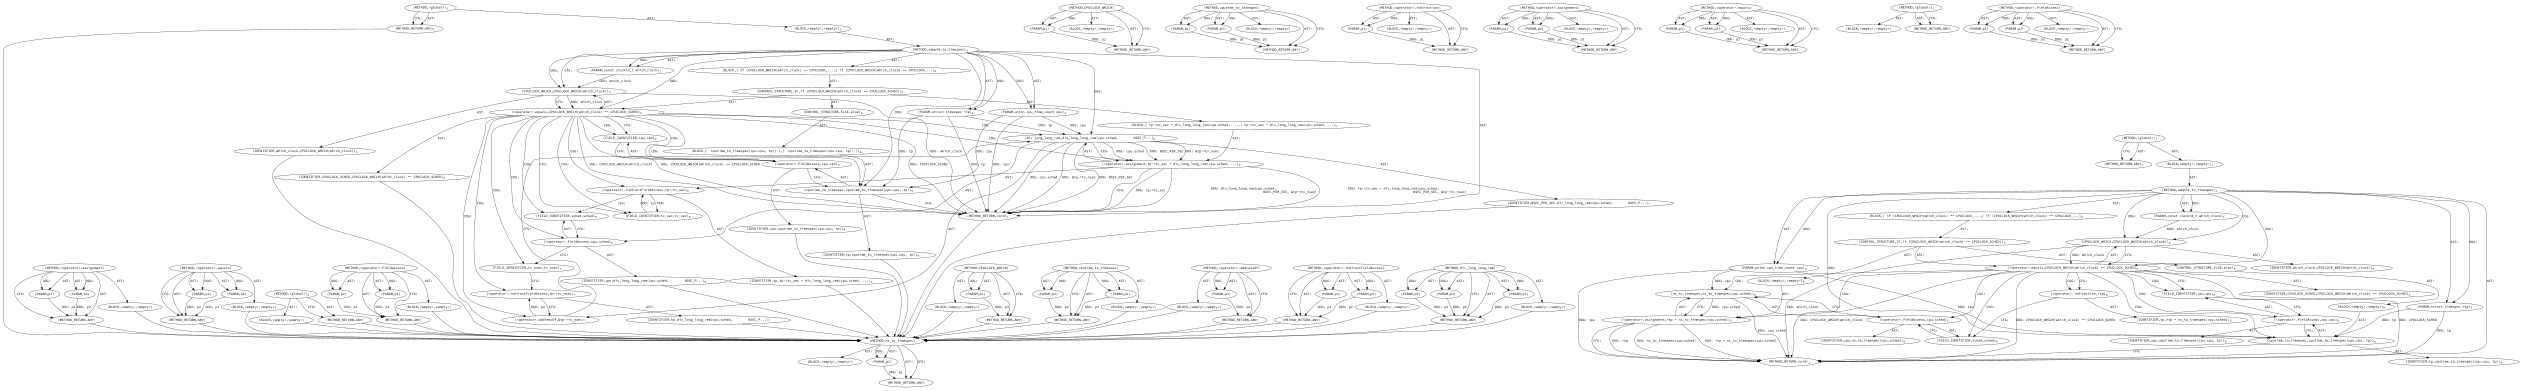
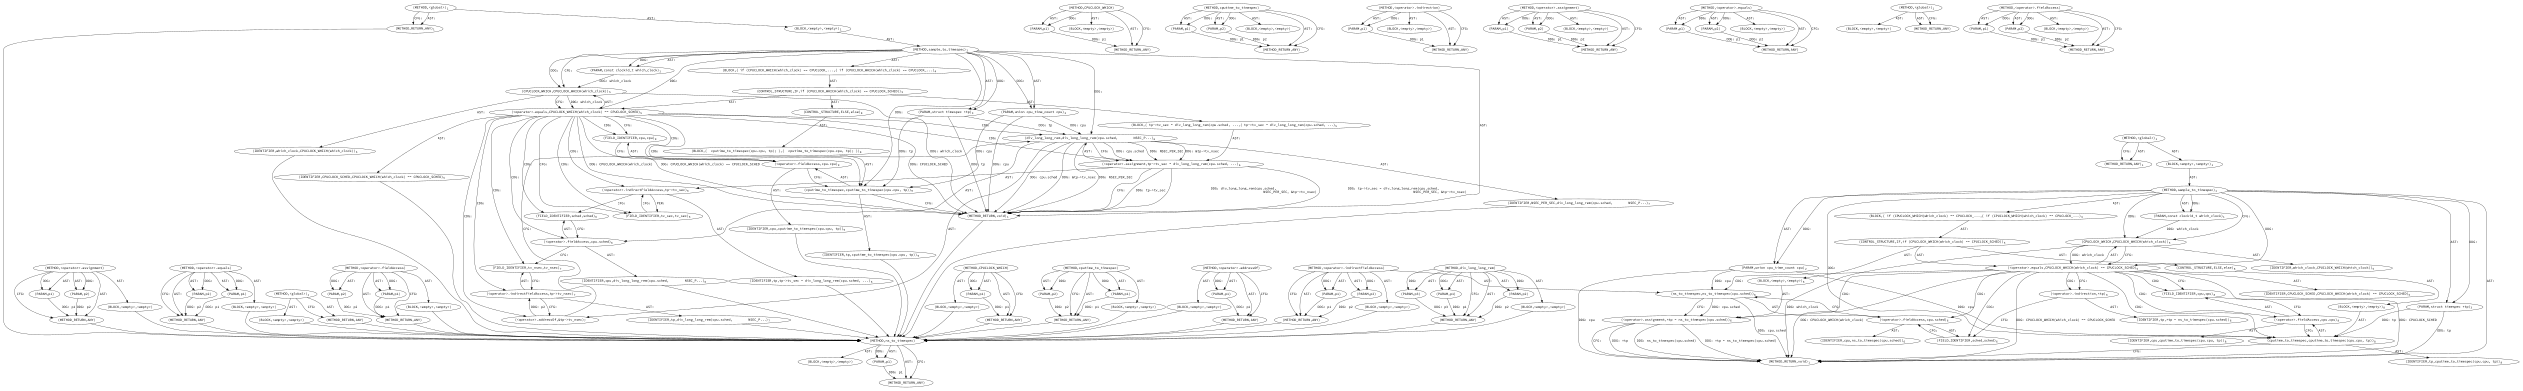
edge "(FIELD_IDENTIFIER,tv_sec,tv_sec)" -> "(<operator>.indirectFieldAccess,tp->tv_sec)": label "DDG: tp" -> "CFG: "
edge "(<operator>.indirectFieldAccess,tp->tv_nsec)" -> "(FIELD_IDENTIFIER,tv_nsec,tv_nsec)": added, label "AST:"
edge "(<operator>.assignment,*tp = ns_to_timespec(cpu.sched))" -> "(ns_to_timespec,ns_to_timespec(cpu.sched))": now "(METHOD,<operator>.indirectFieldAccess)" -> "(ns_to_timespec,ns_to_timespec(cpu.sched))"
